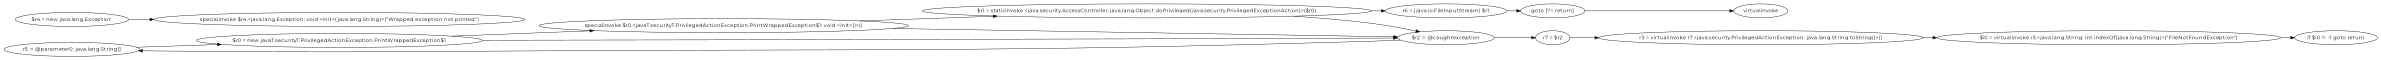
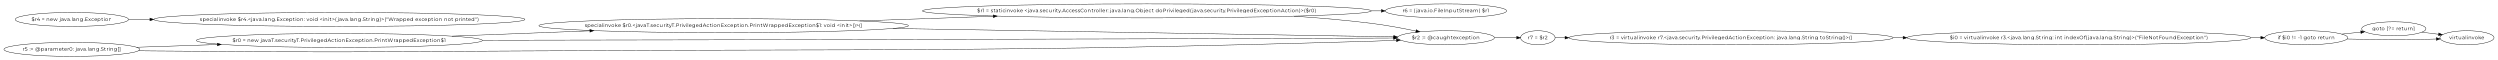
edge "r6 = (java.io.FileInputStream) $r1" -> "goto [?= return]": now "if $i0 != -1 goto return" -> "goto [?= return]"
edge "if $i0 != -1 goto return" -> "virtualinvoke": added
edge "$r2 := @caughtexception" -> "r5 := @parameter0: java.lang.String[]": reversed
